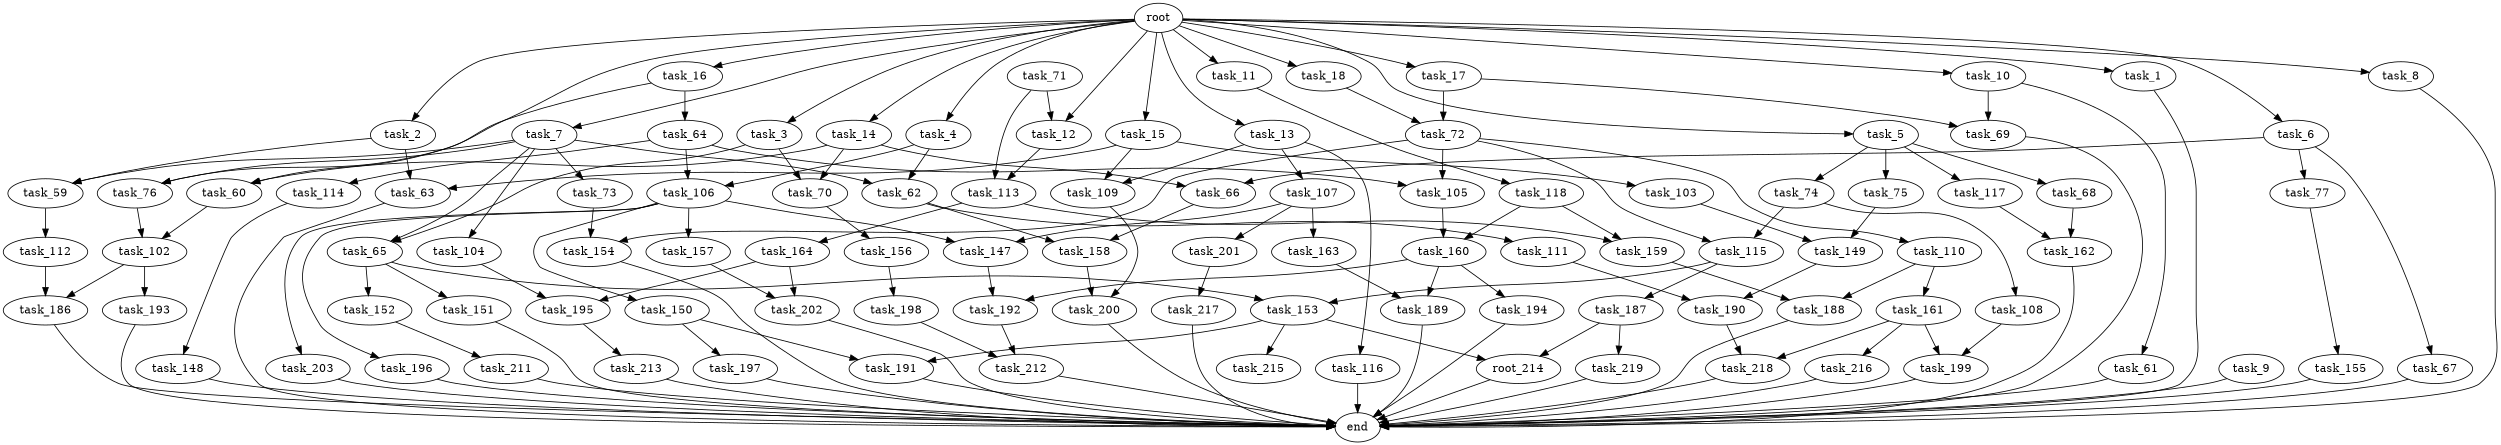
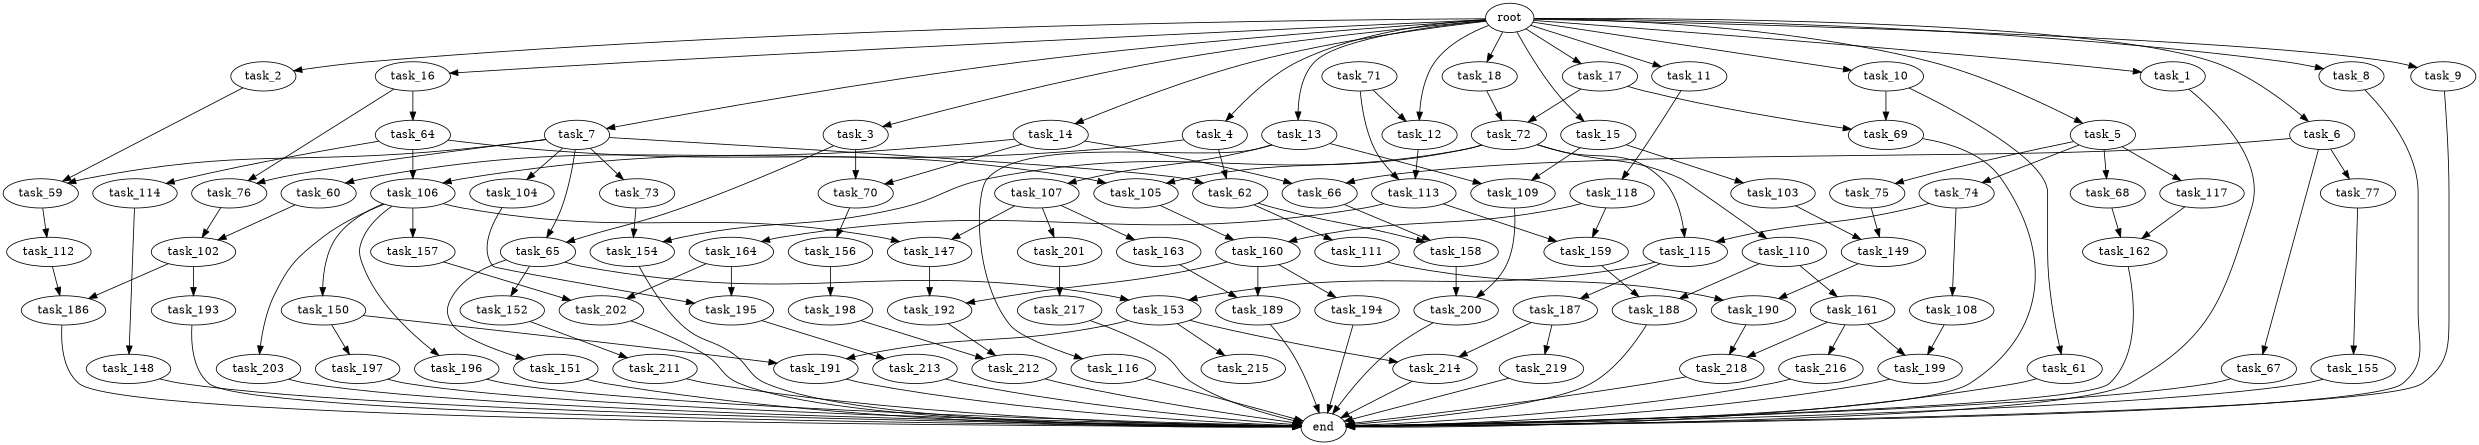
edge "root" -> "task_60": now "root" -> "task_9"
node "task_63": removed
node "root_214": label "root_214" -> "task_214"
